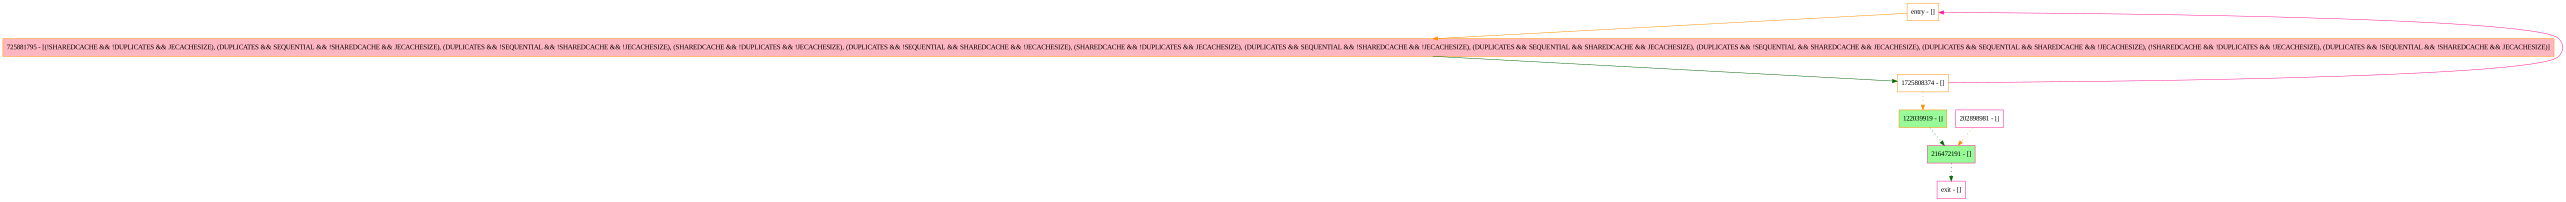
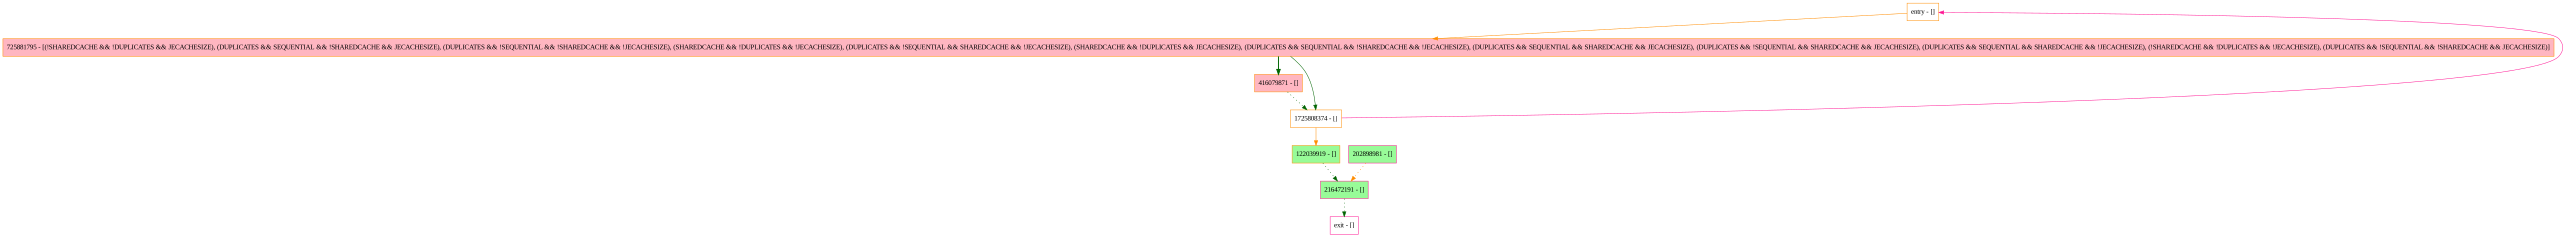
node "416079871 - []": added
edge "1725808374 - []" -> "122039919 - []": style dotted -> solid
node "202898981 - []": fillcolor white -> palegreen
